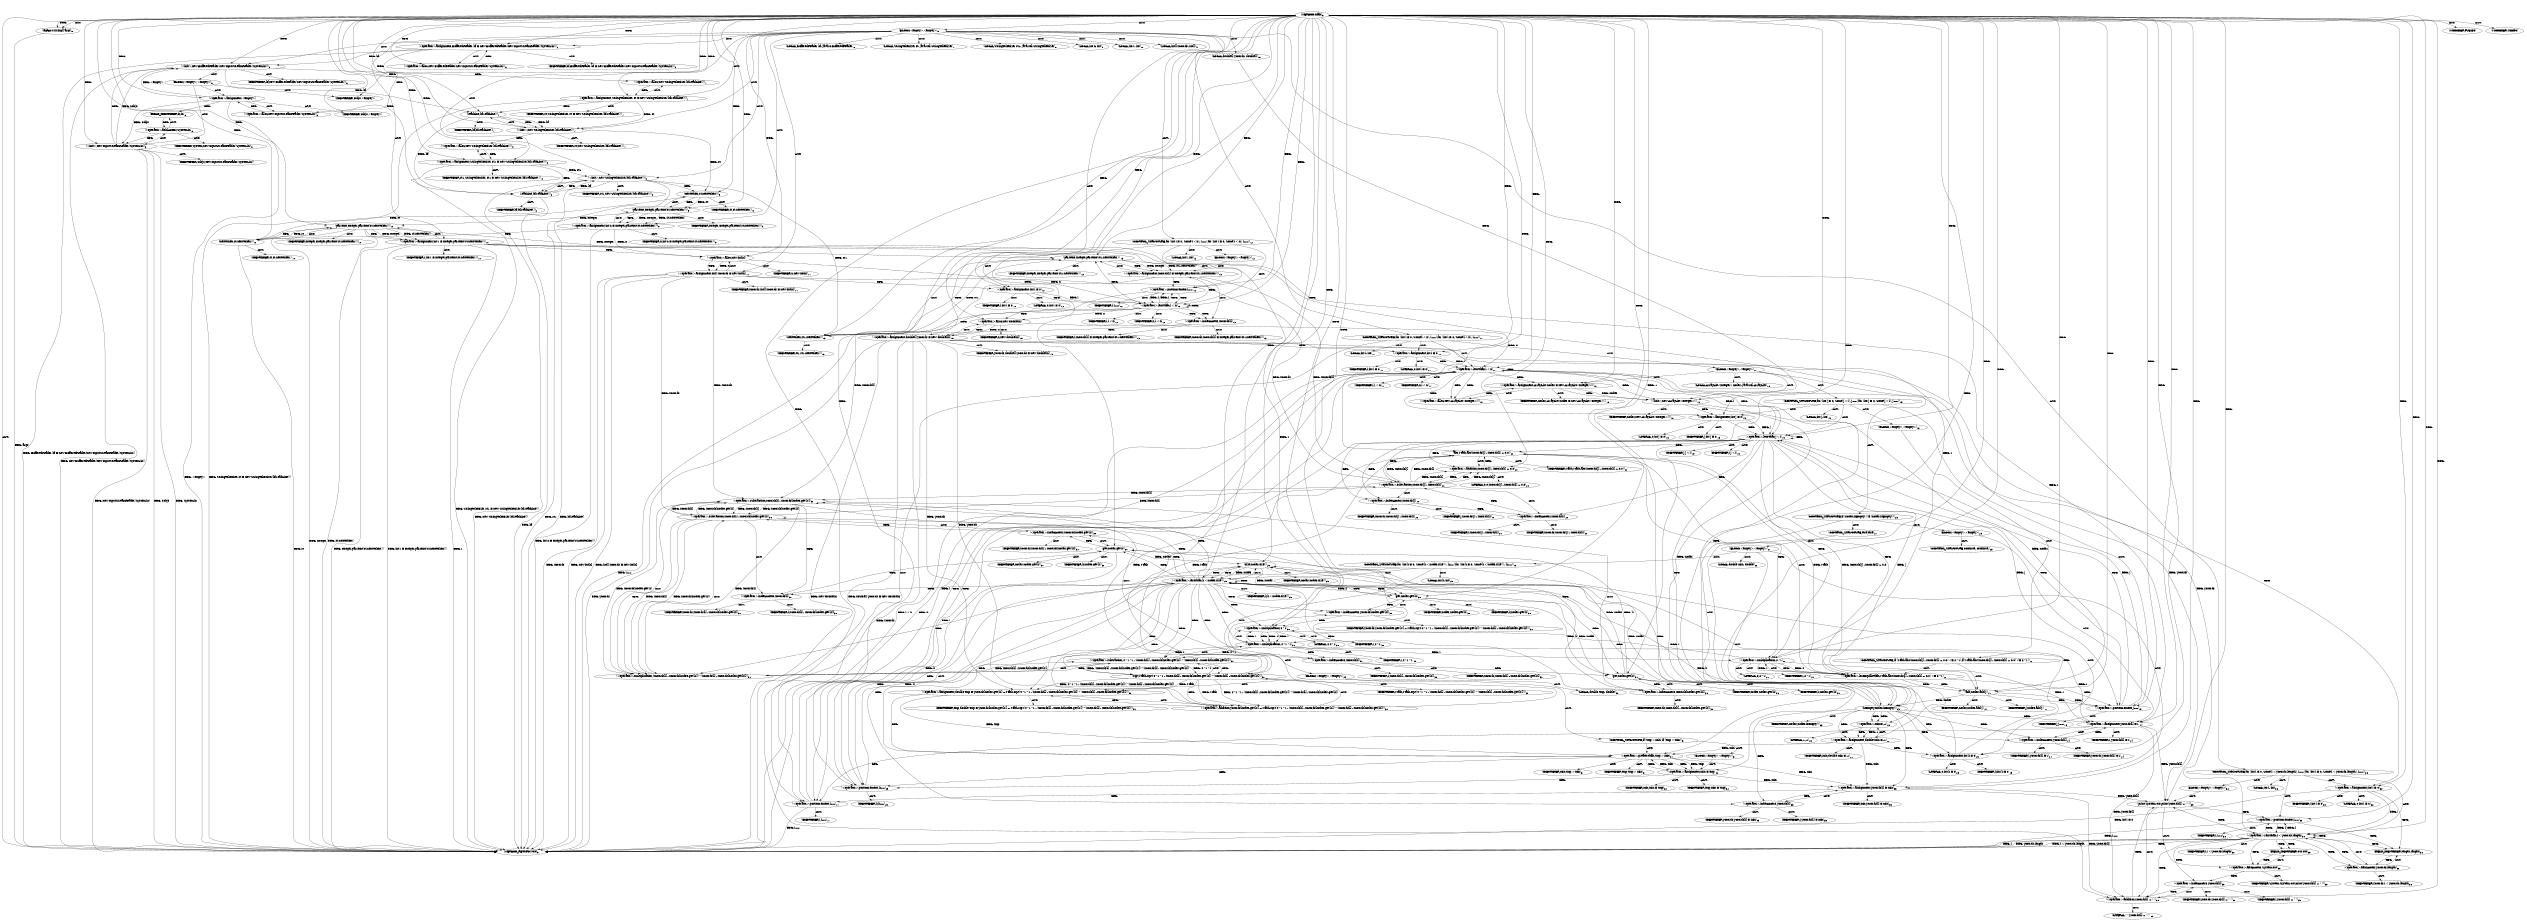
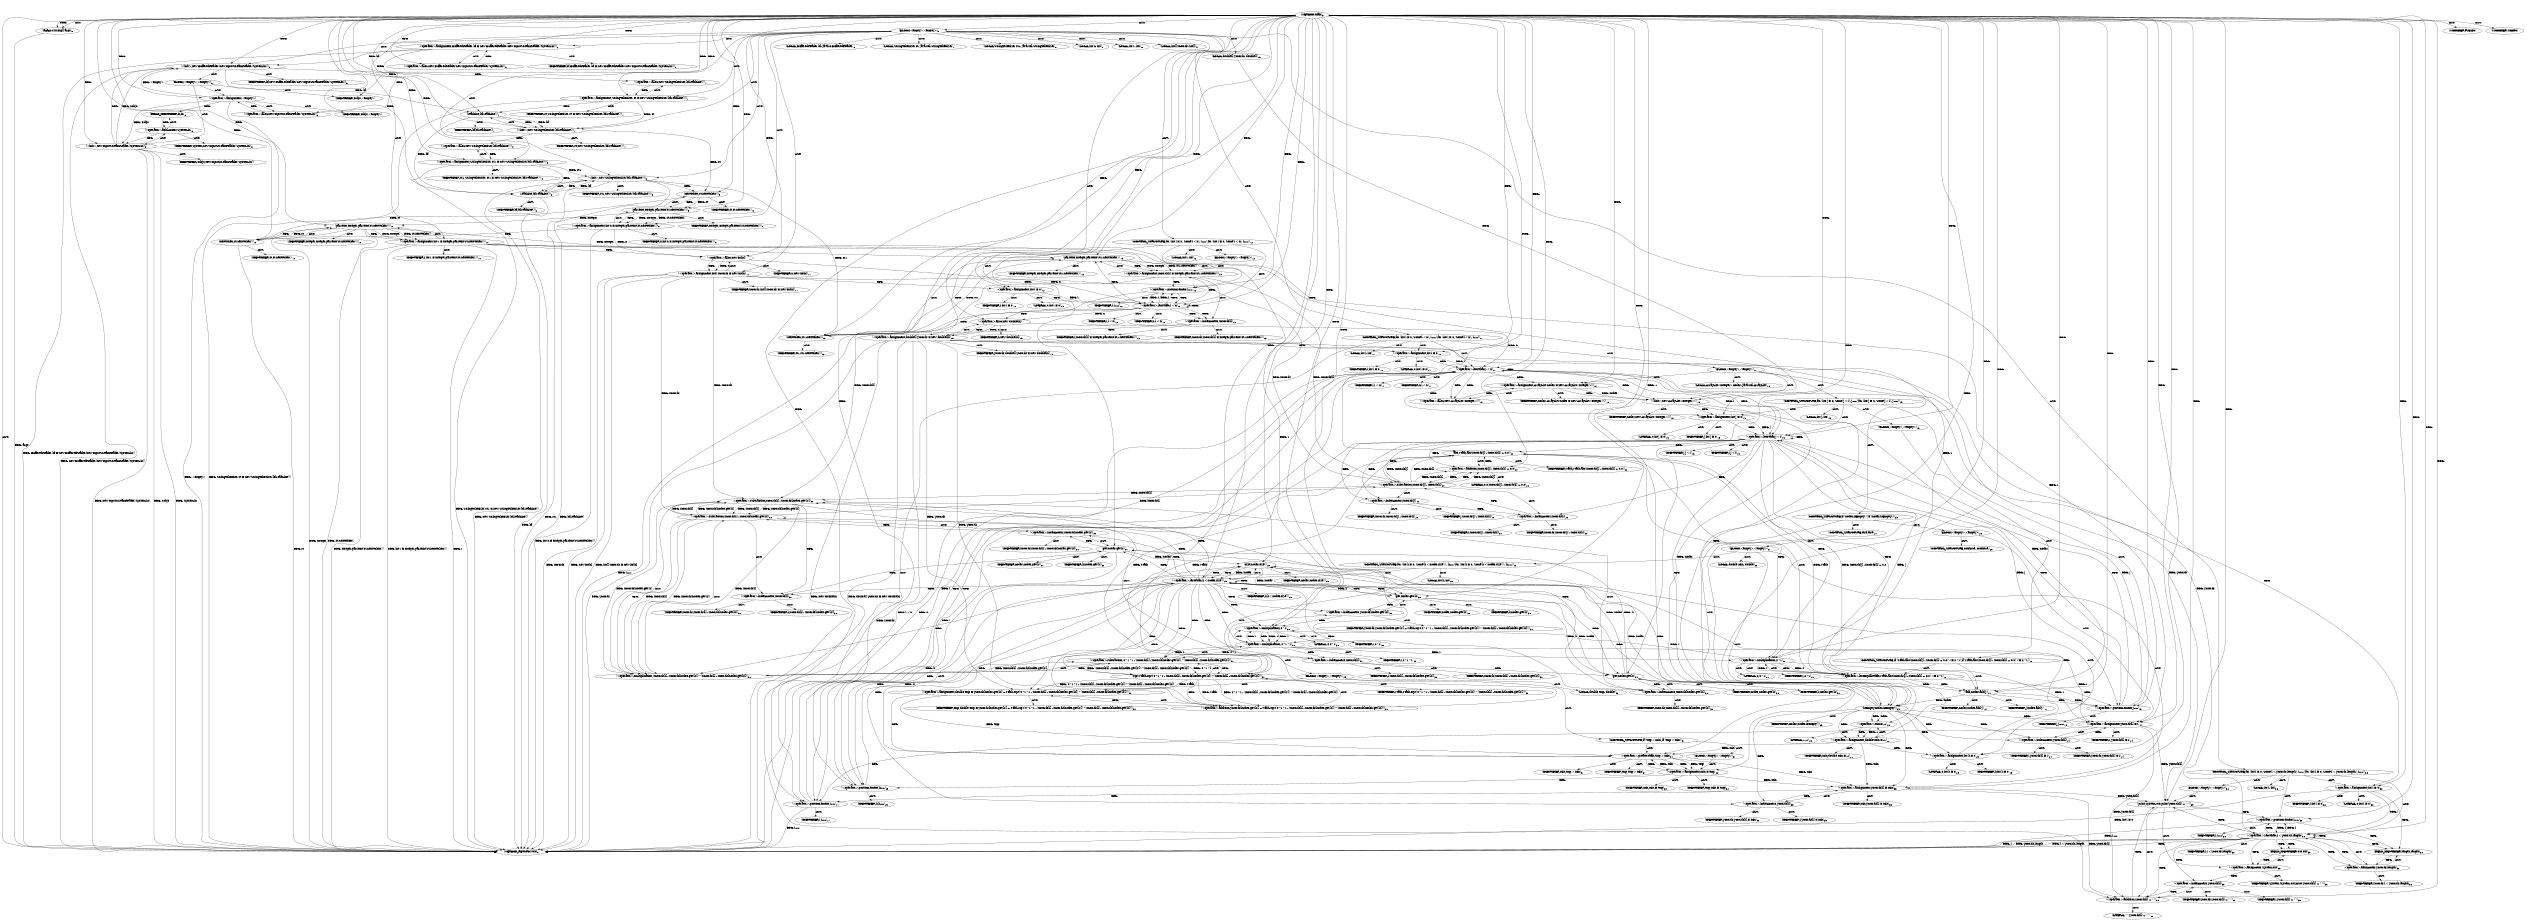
edge "(<operator>.assignment,int k = 0)" -> "(<operator>.lessThan,k < nodes.size())": removed, label "DDG: k"
edge "(<operator>.greaterThan,tmp > min)" -> "(<operator>.postIncrement,k++)": removed, label "CFG:"
